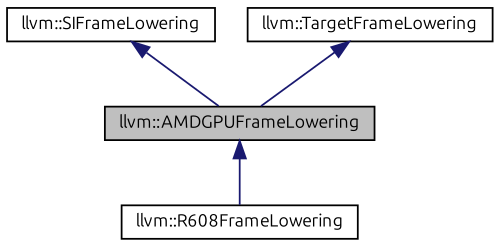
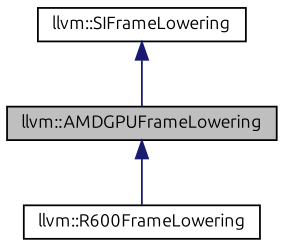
node "llvm::TargetFrameLowering": removed
node "llvm::R608FrameLowering": label "llvm::R608FrameLowering" -> "llvm::R600FrameLowering"
